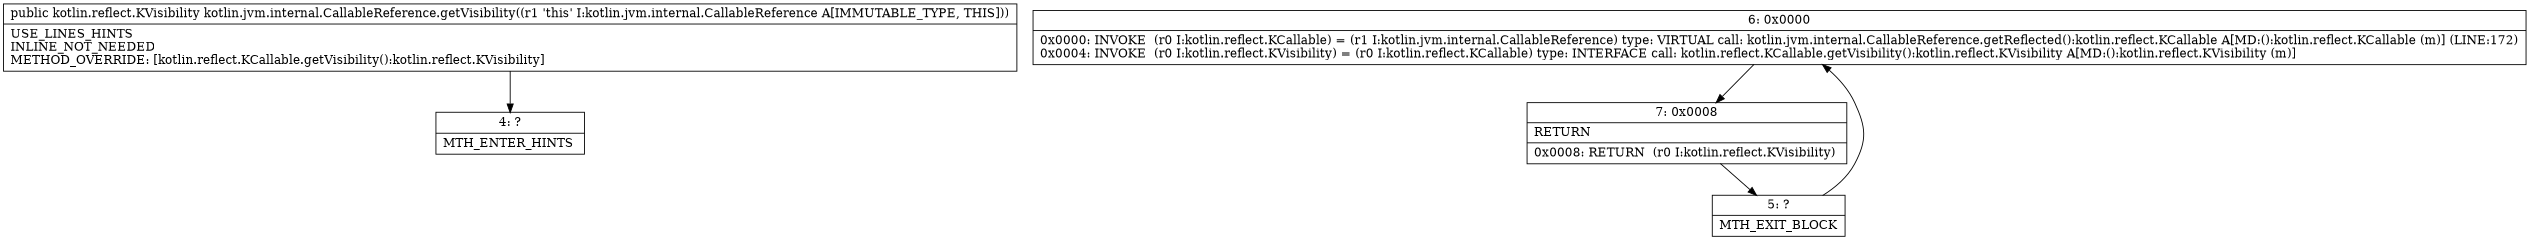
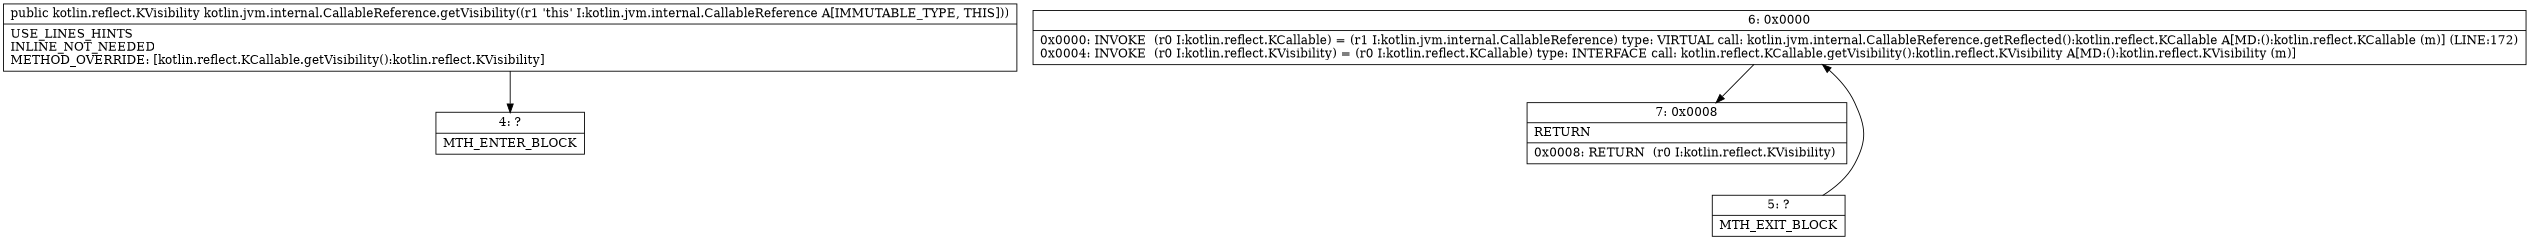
node "4: ?": text "MTH_ENTER_HINTS" -> "MTH_ENTER_BLOCK"
edge "7: 0x0008" -> "5: ?": removed
